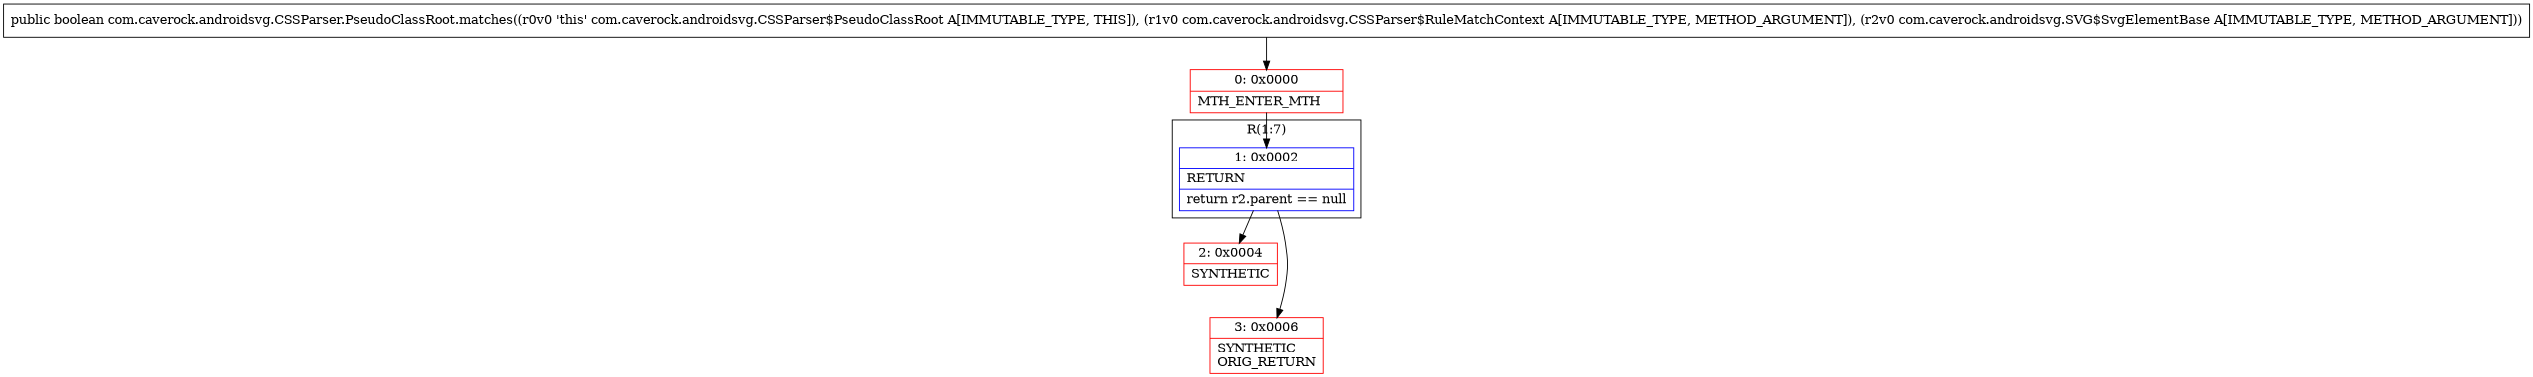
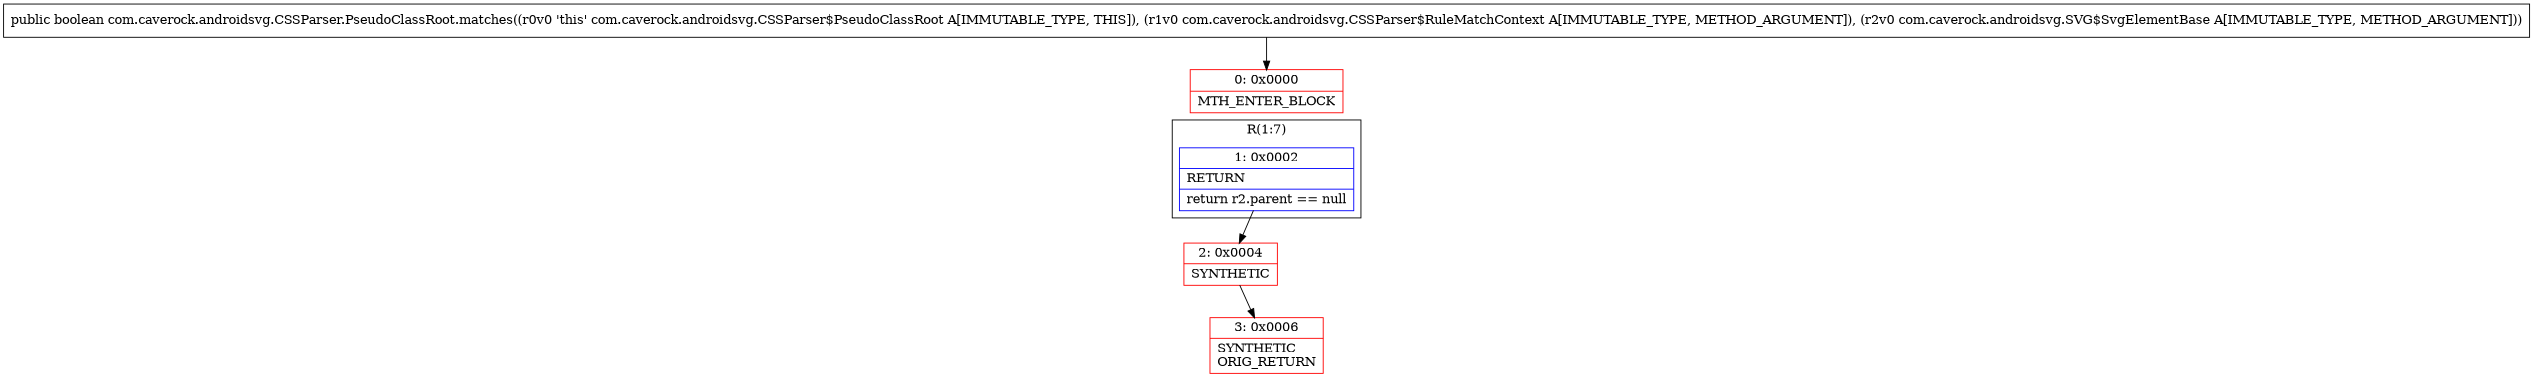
node "0: 0x0000": text "MTH_ENTER_MTH" -> "MTH_ENTER_BLOCK"
edge "0: 0x0000" -> "1: 0x0002": removed
edge "1: 0x0002" -> "3: 0x0006": now "2: 0x0004" -> "3: 0x0006"
